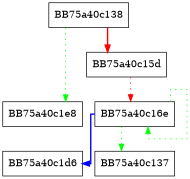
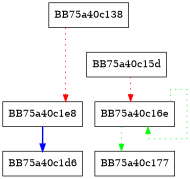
edge "BB75a40c138" -> "BB75a40c15d": removed
edge "BB75a40c138" -> "BB75a40c1e8": color green -> red
edge "BB75a40c16e" -> "BB75a40c1d6": now "BB75a40c1e8" -> "BB75a40c1d6"
node "BB75a40c137": label "BB75a40c137" -> "BB75a40c177"
